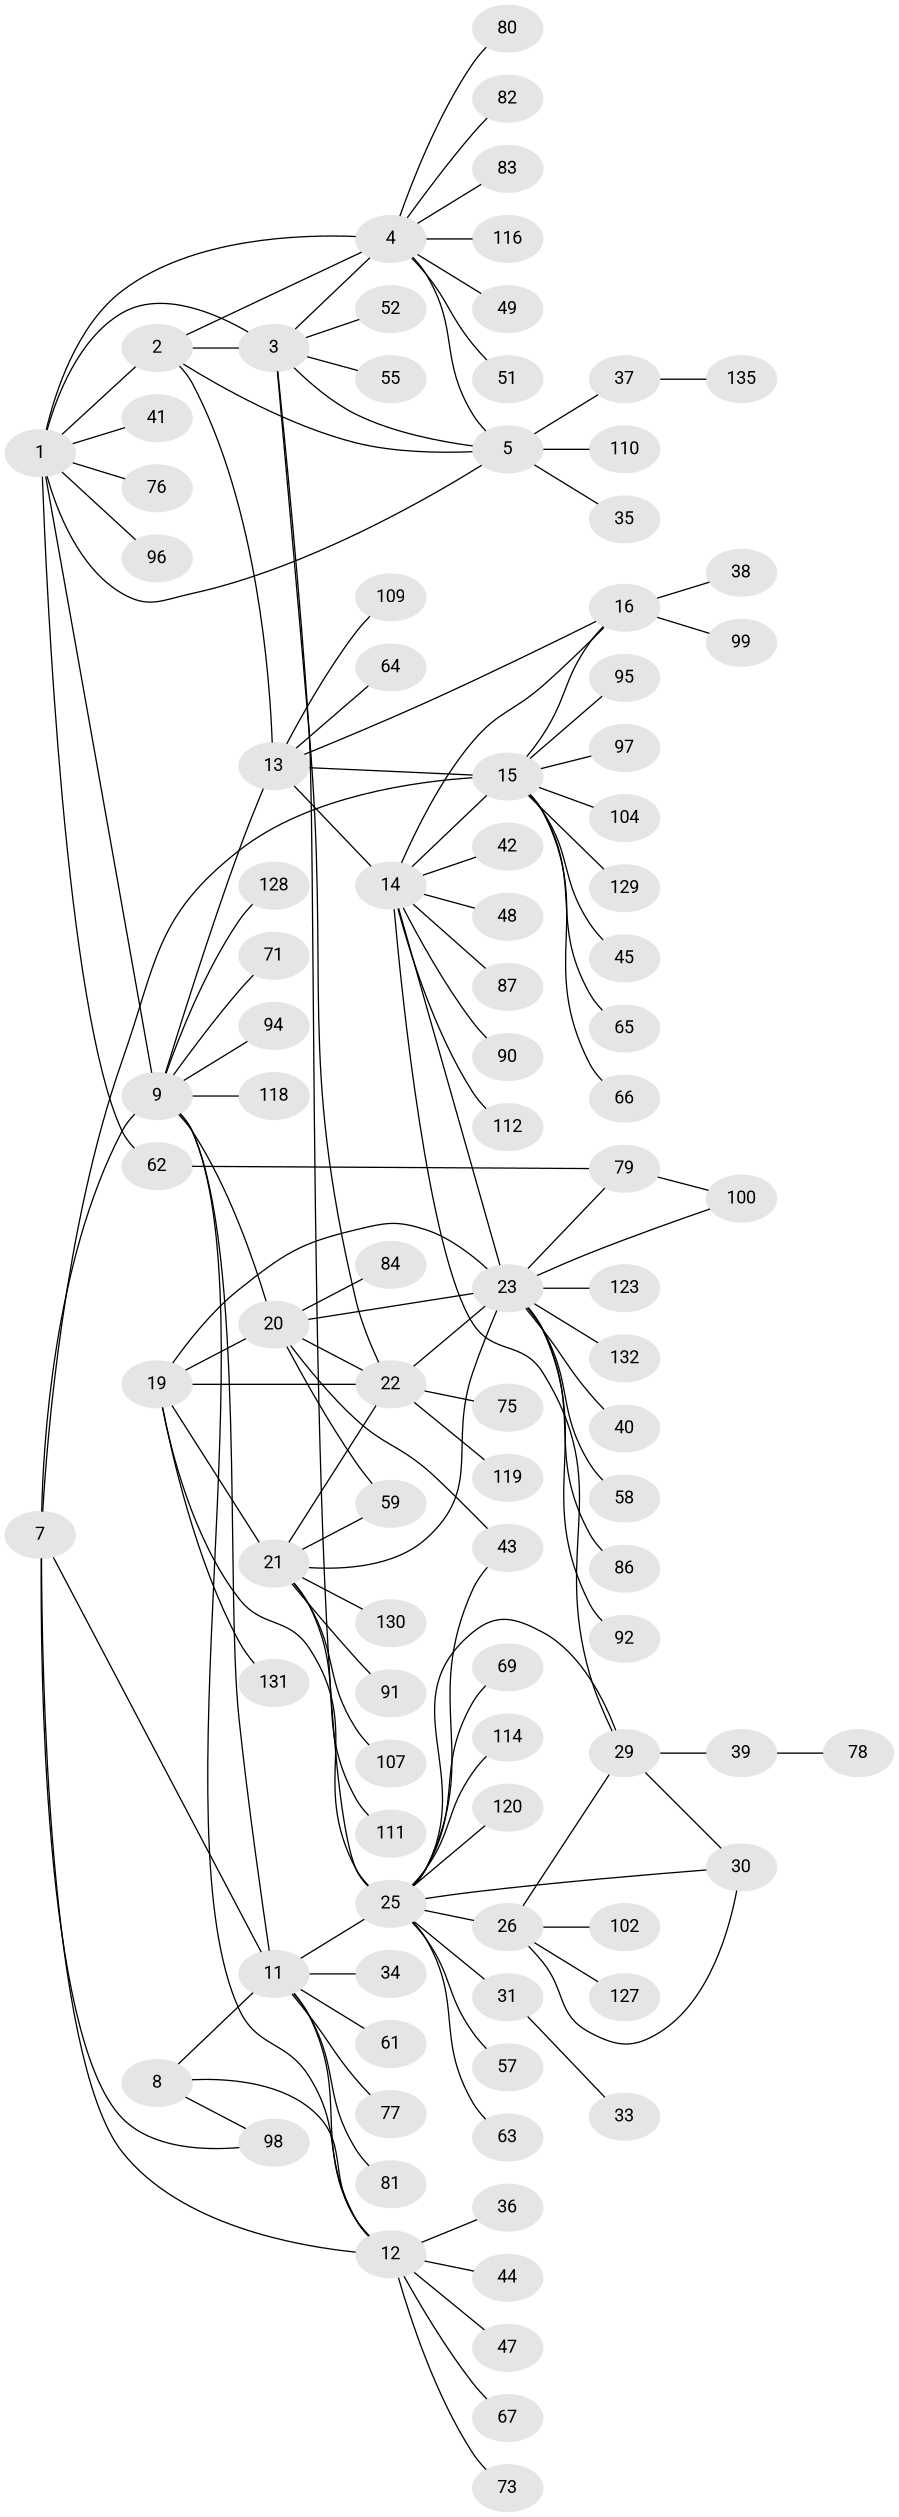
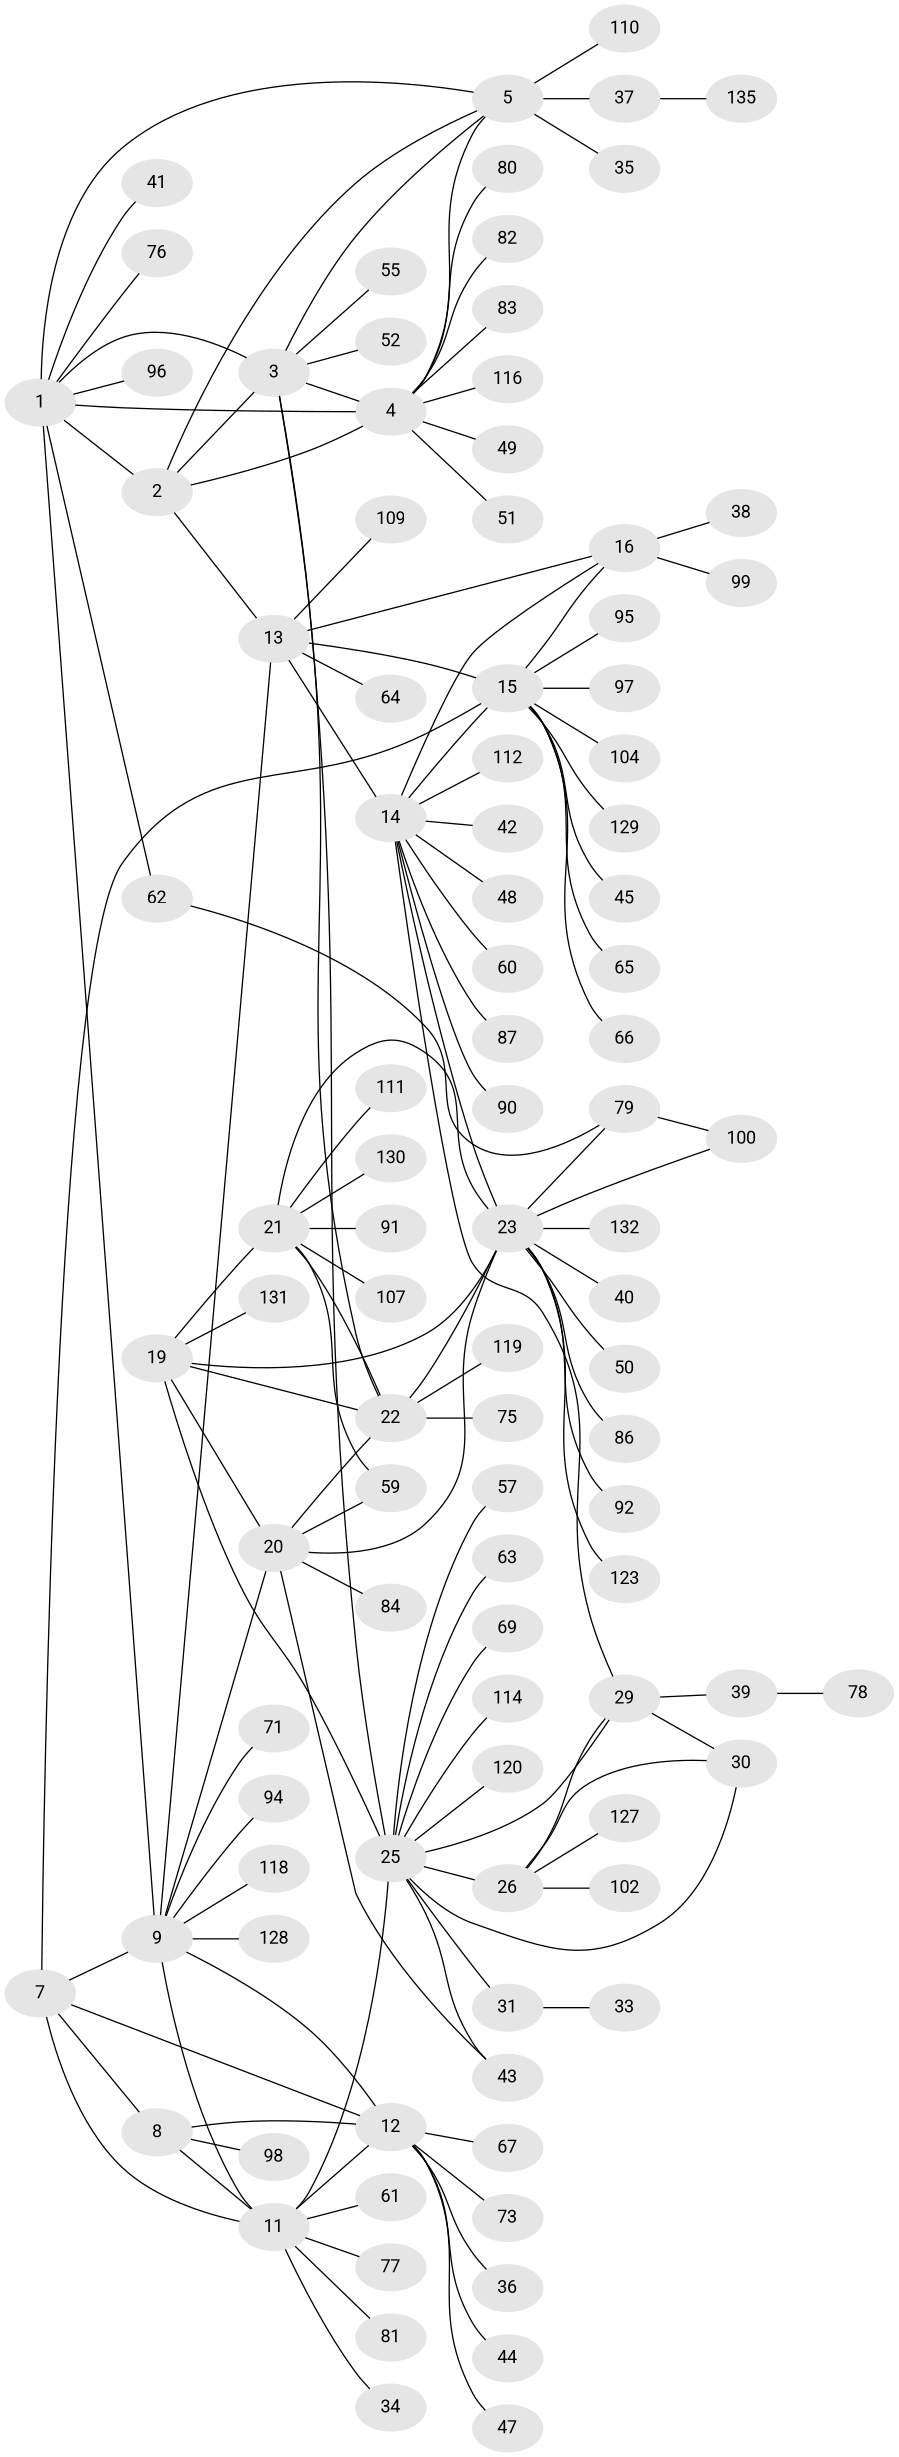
node "60": added
node "58": label "58" -> "50"
edge "7" -- "98": now "7" -- "8"
